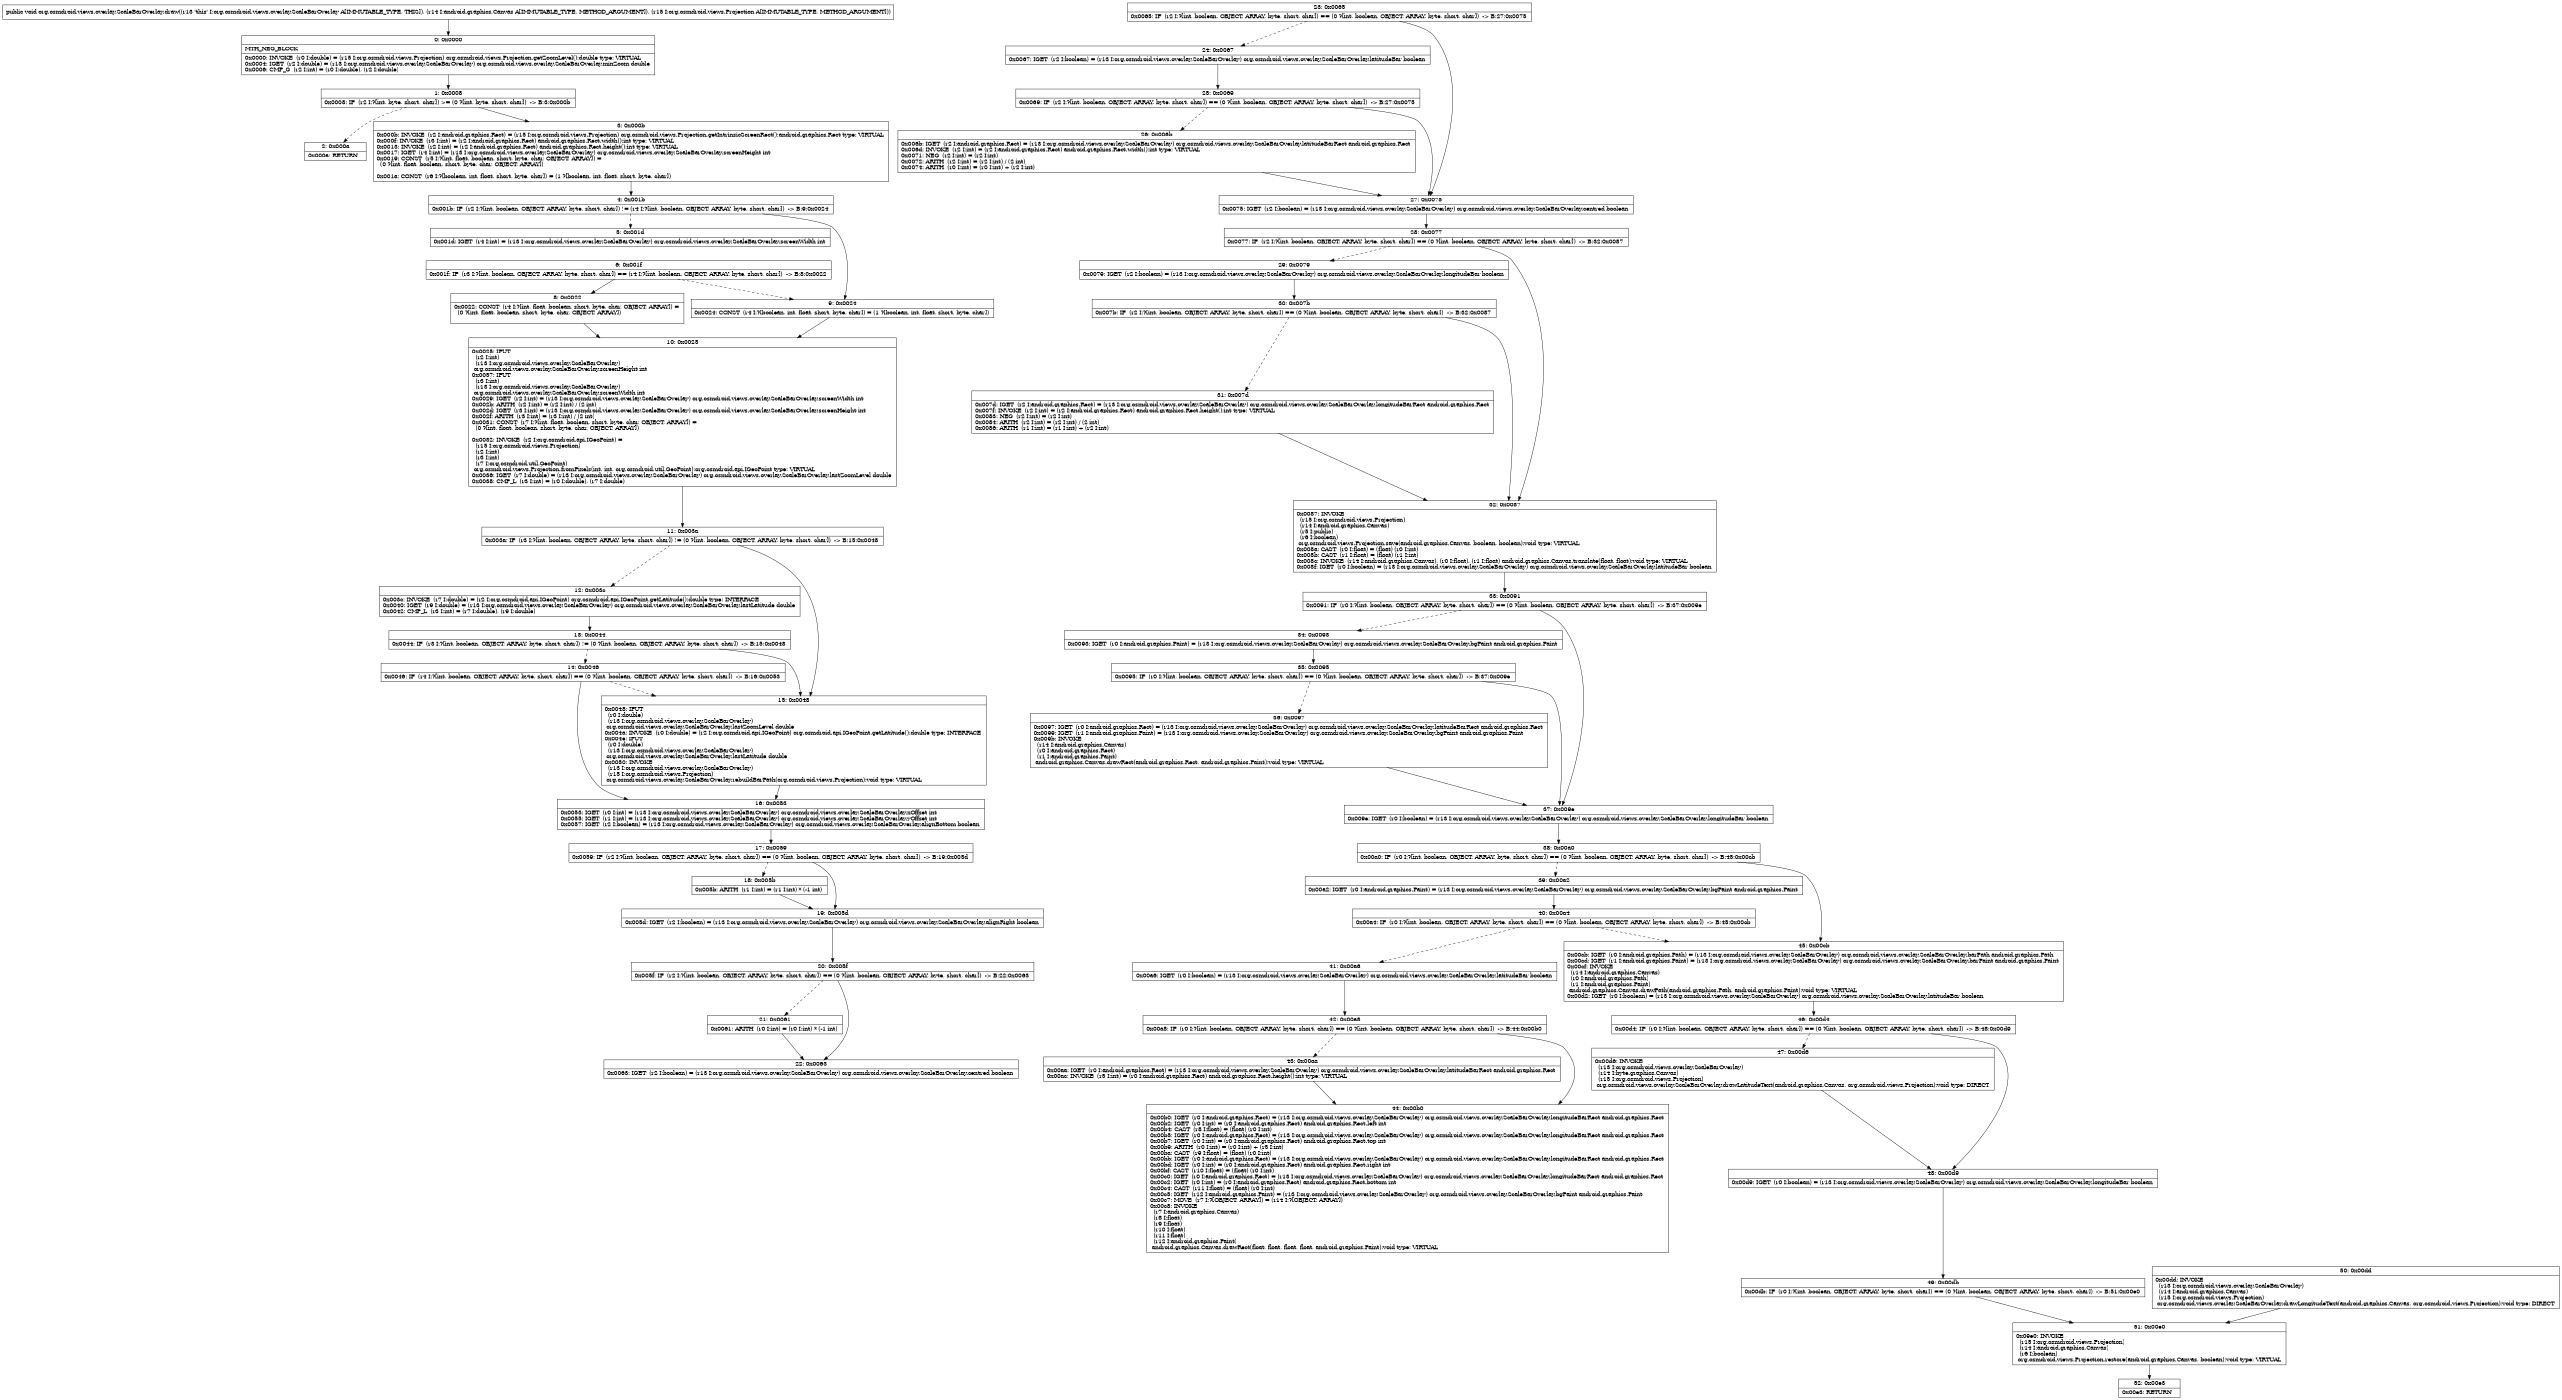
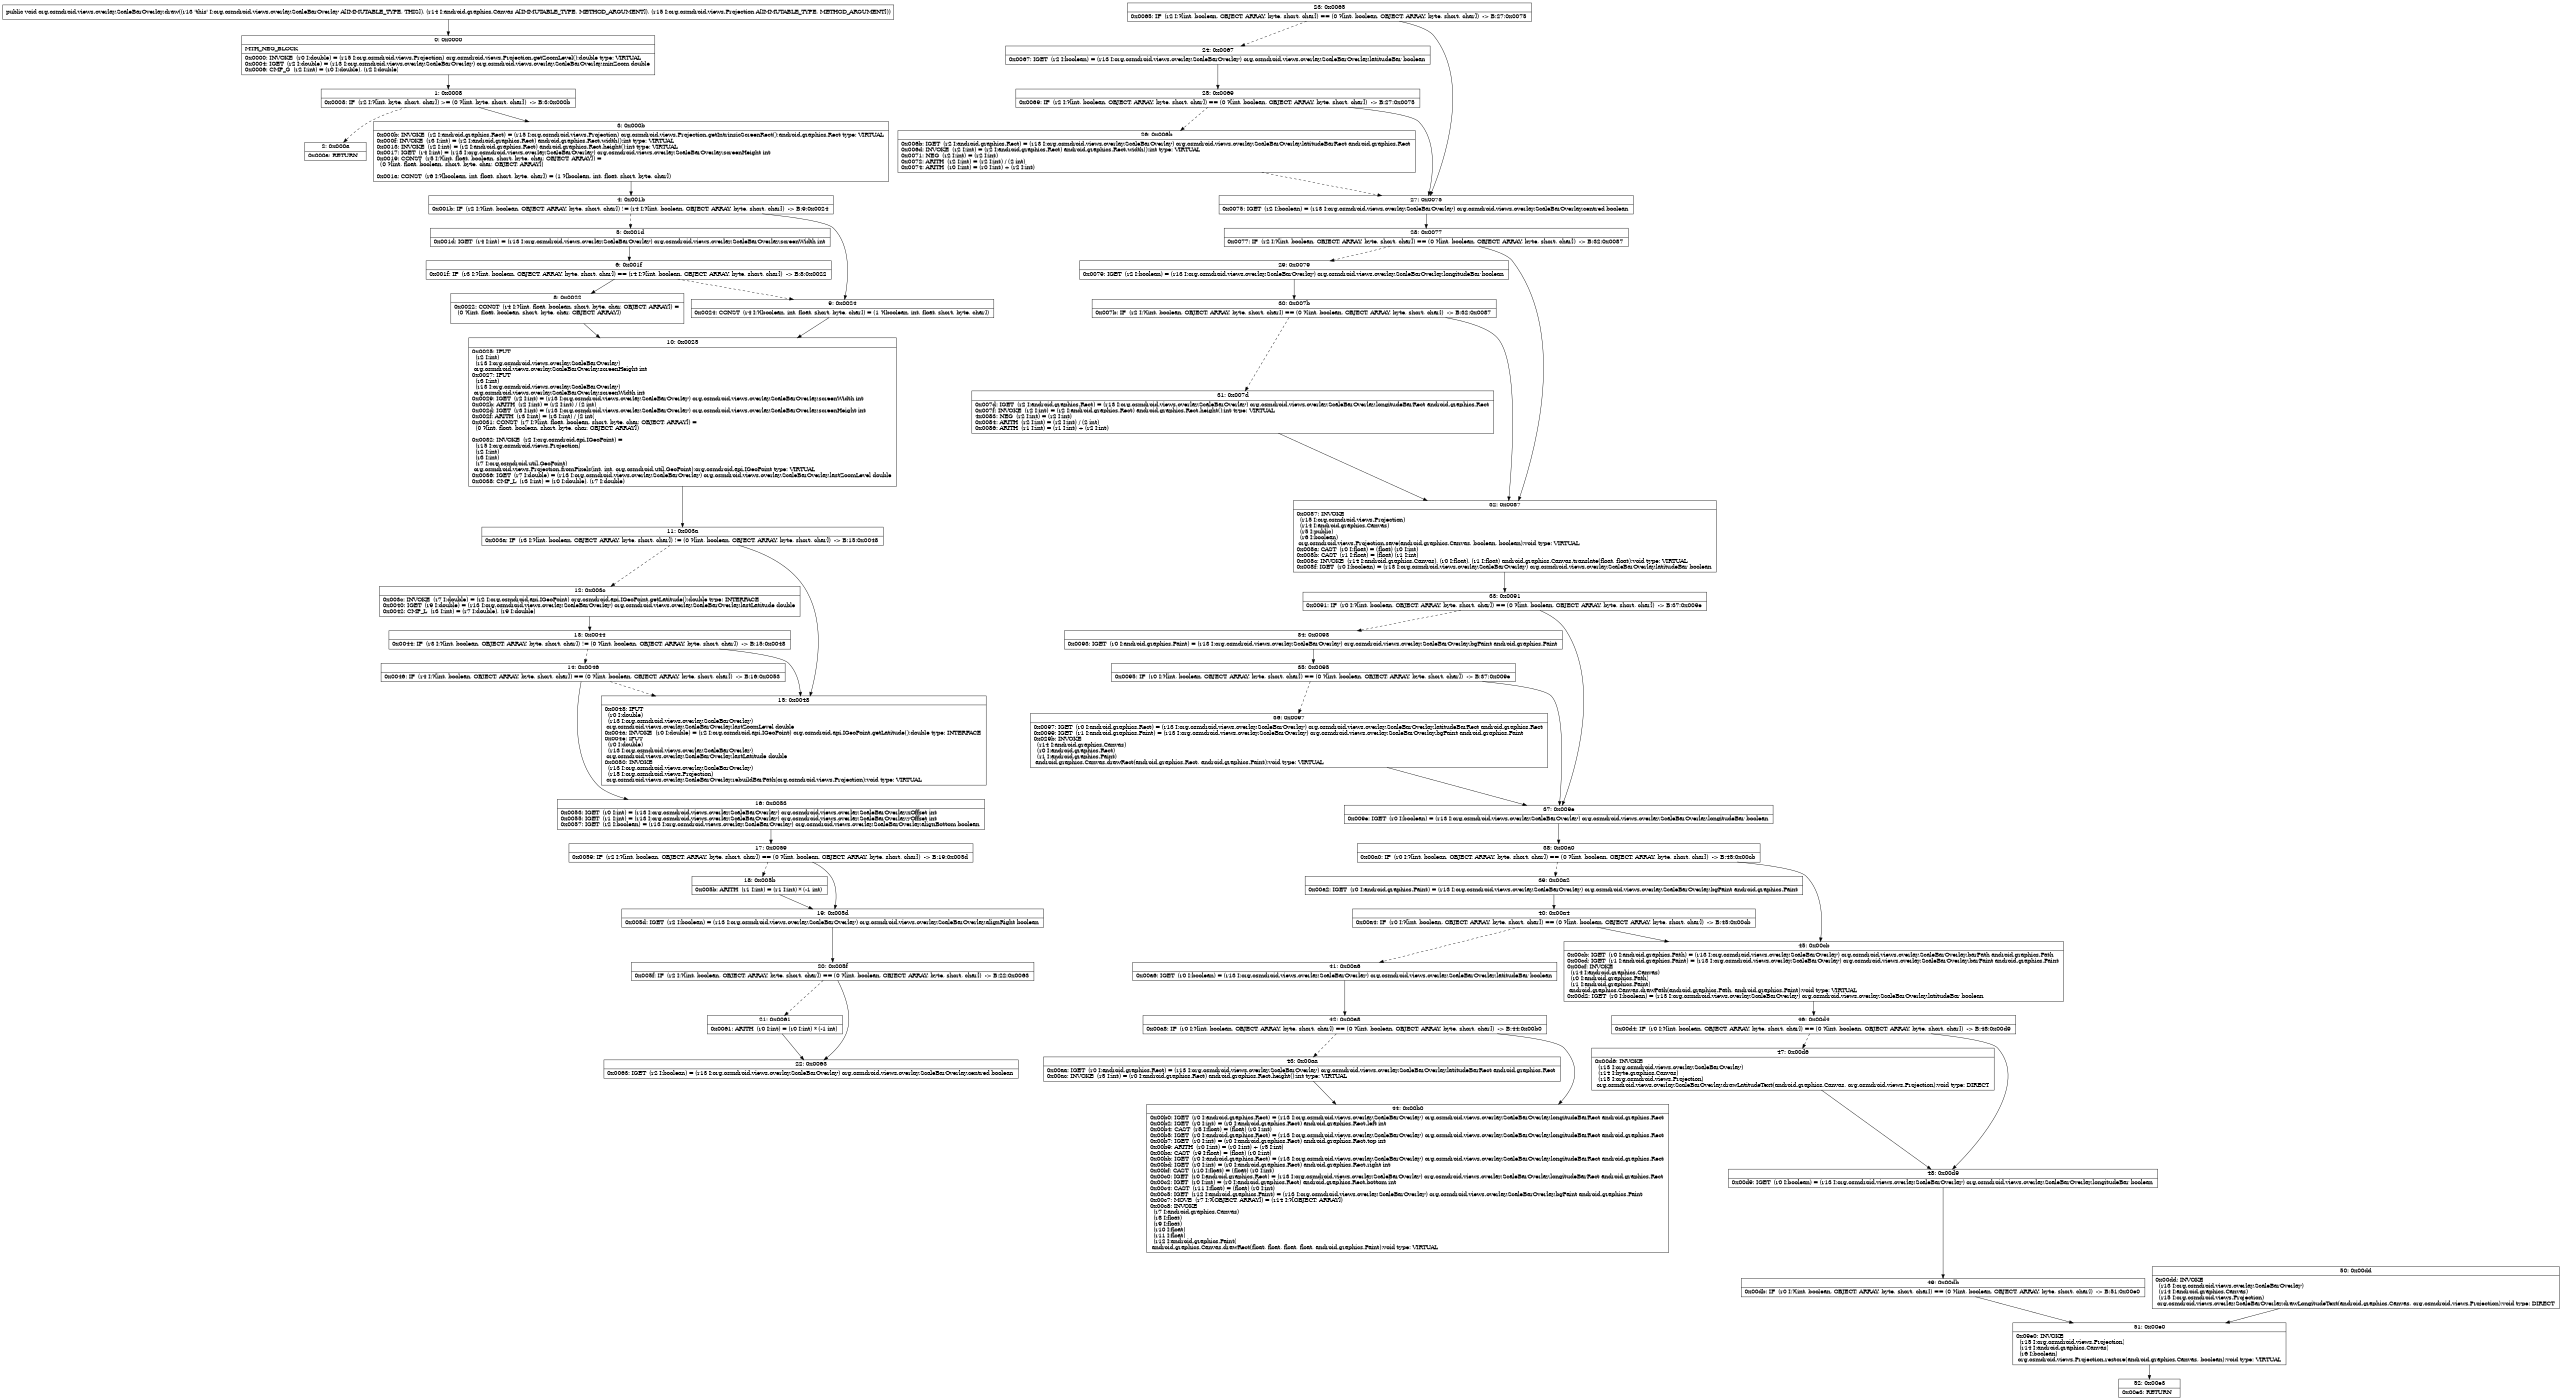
edge "26: 0x006b" -> "27: 0x0075": style solid -> dashed
edge "5: 0x001d" -> "6: 0x001f": added
node "10: 0x0025": text "0x0057: IPUT" -> "0x0027: IPUT"
node "31: 0x007d": text "0x0083: NEG  (r2 I:int) = (r2 I:int)" -> "4x0083: NEG  (r2 I:int) = (r2 I:int)"
node "36: 0x0097": text "0x009b: INVOKE" -> "0x029b: INVOKE"
edge "15: 0x0048" -> "16: 0x0053": removed
edge "40: 0x00a4" -> "45: 0x00cb": style dashed -> solid
